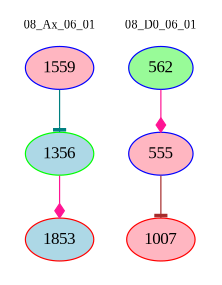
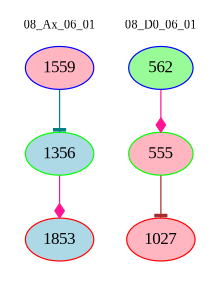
node "555": color blue -> green
node "1007": label "1007" -> "1027"
